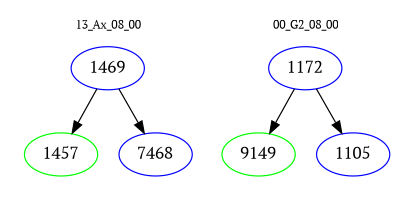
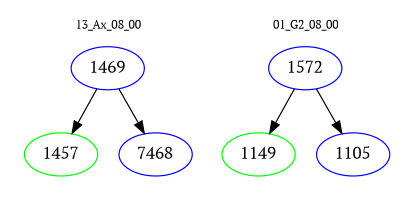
cluster "00_G2_08_00": label "00_G2_08_00" -> "01_G2_08_00"
node "1172": label "1172" -> "1572"
node "9149": label "9149" -> "1149"
